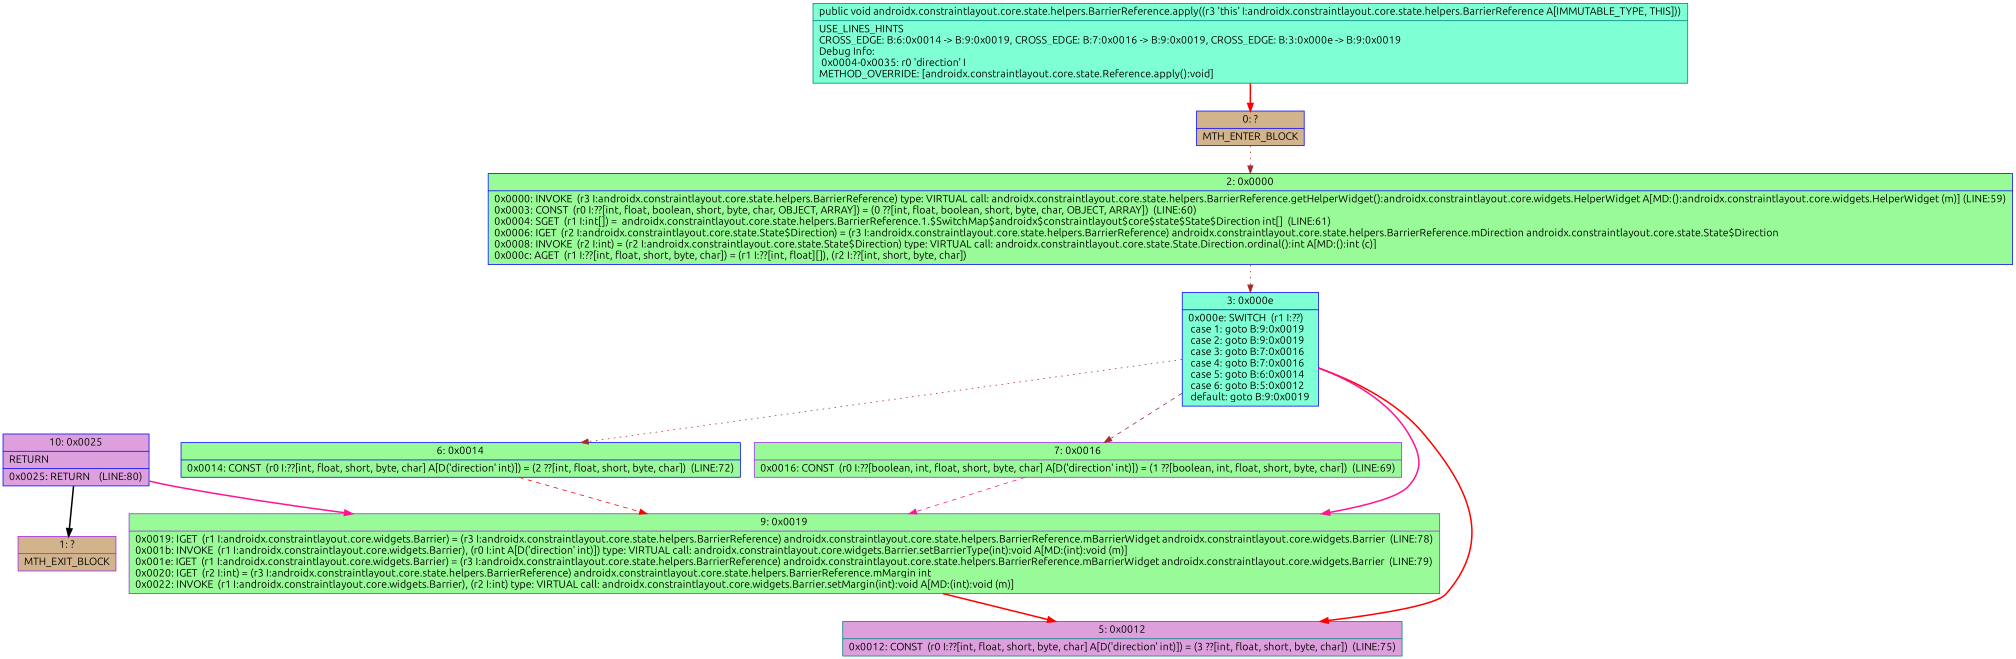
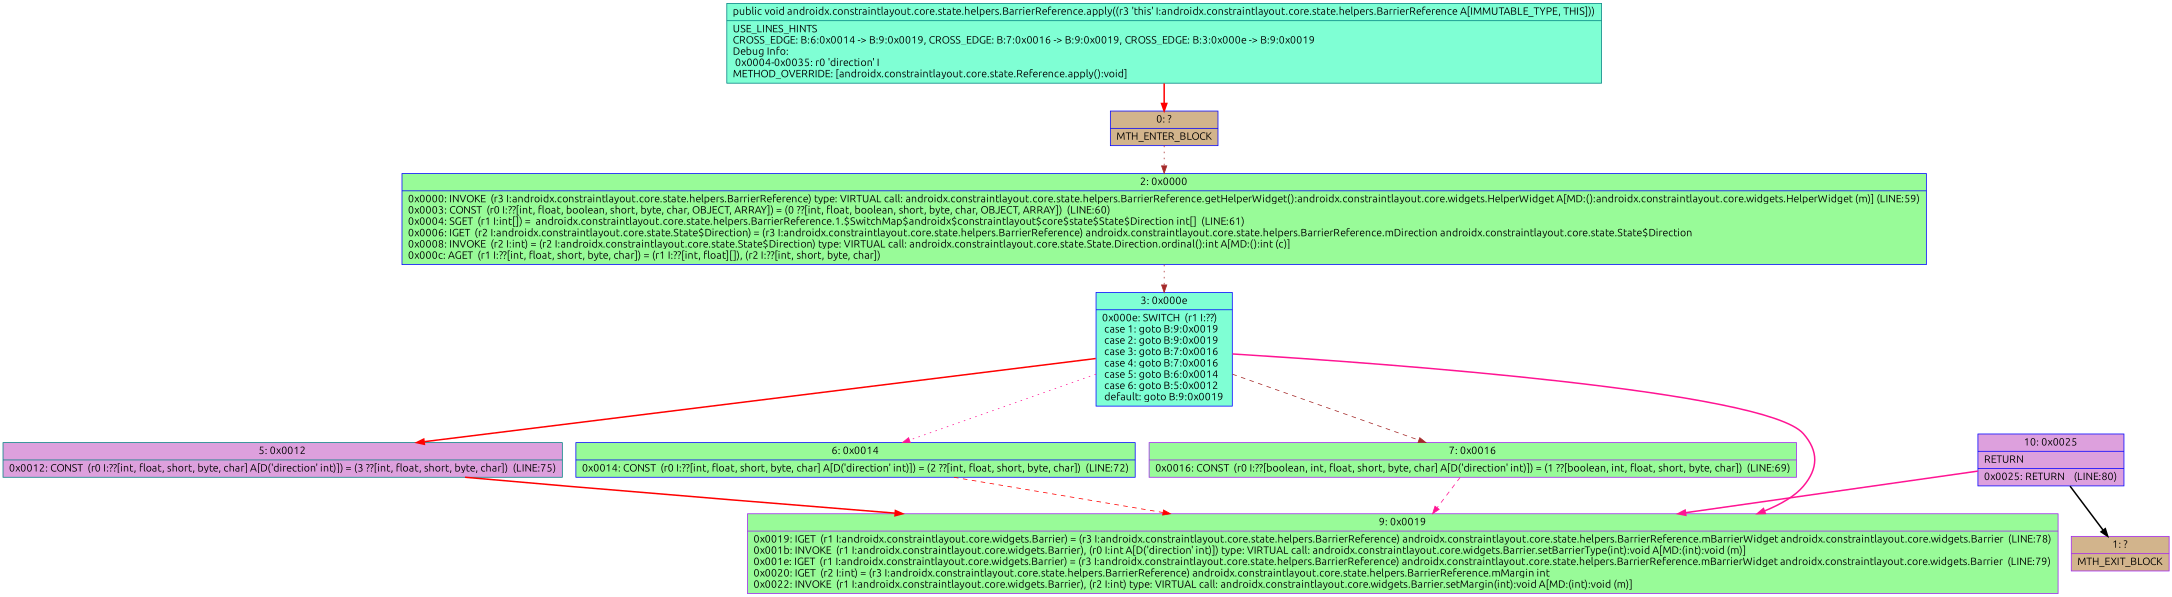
edge "3: 0x000e" -> "6: 0x0014": color brown -> deeppink
edge "9: 0x0019" -> "5: 0x0012": reversed
